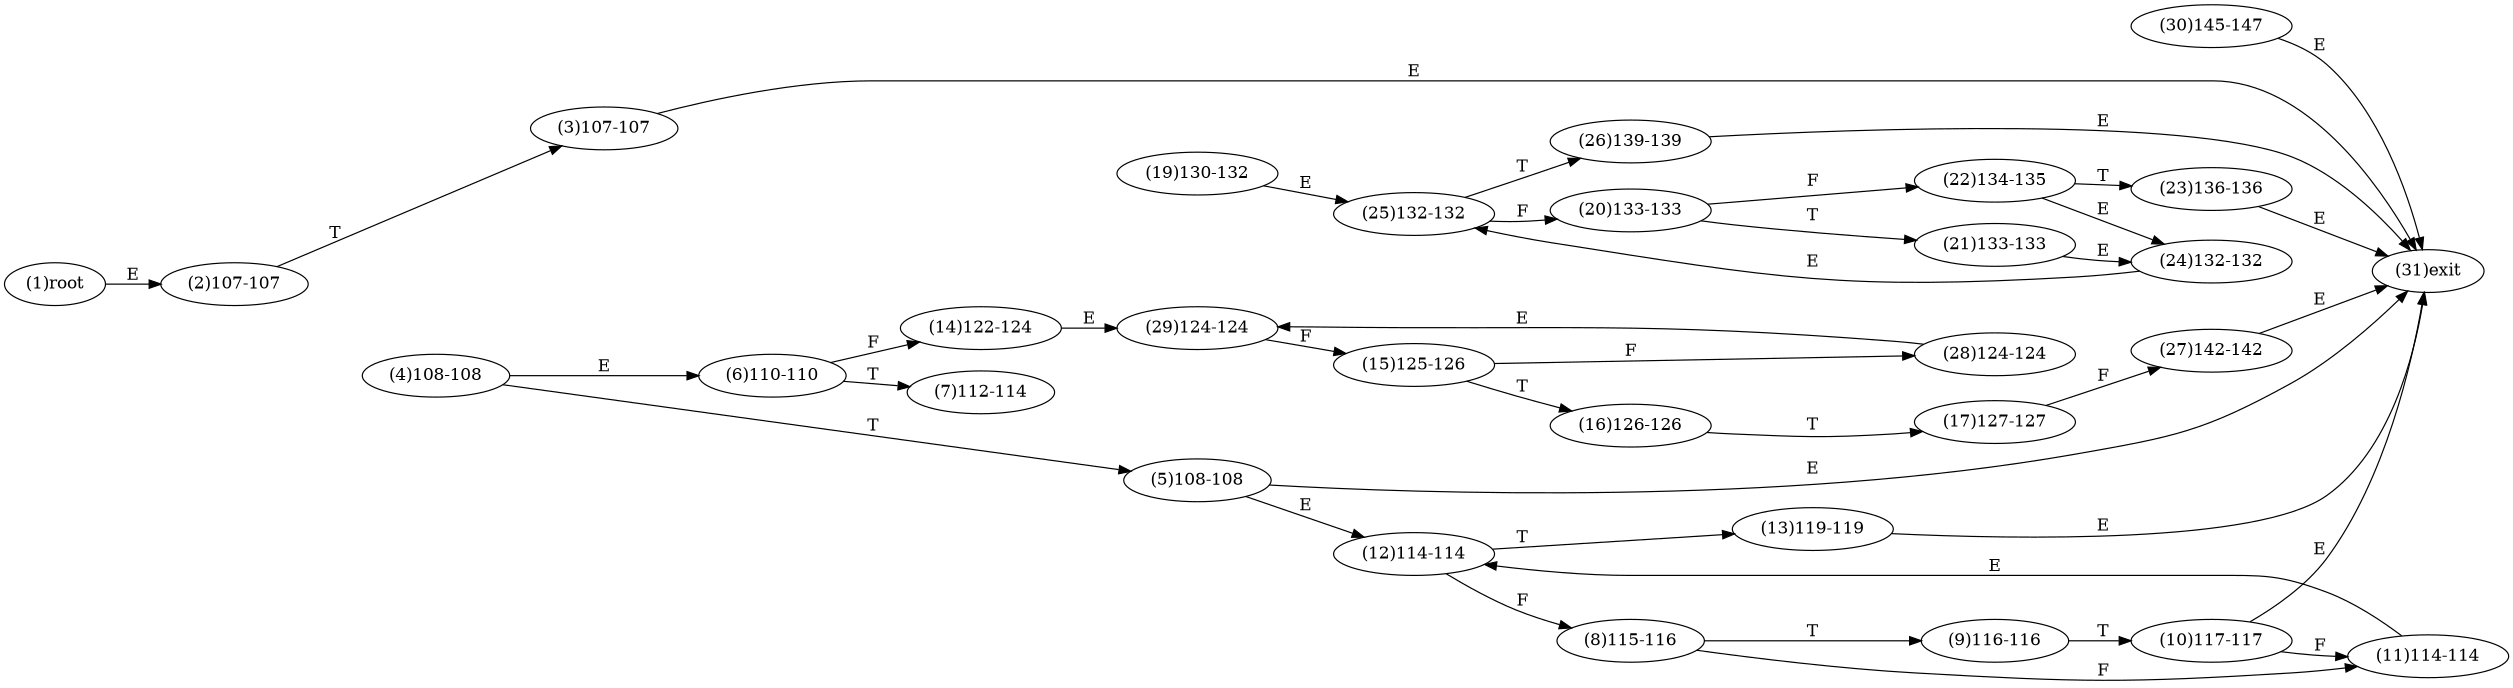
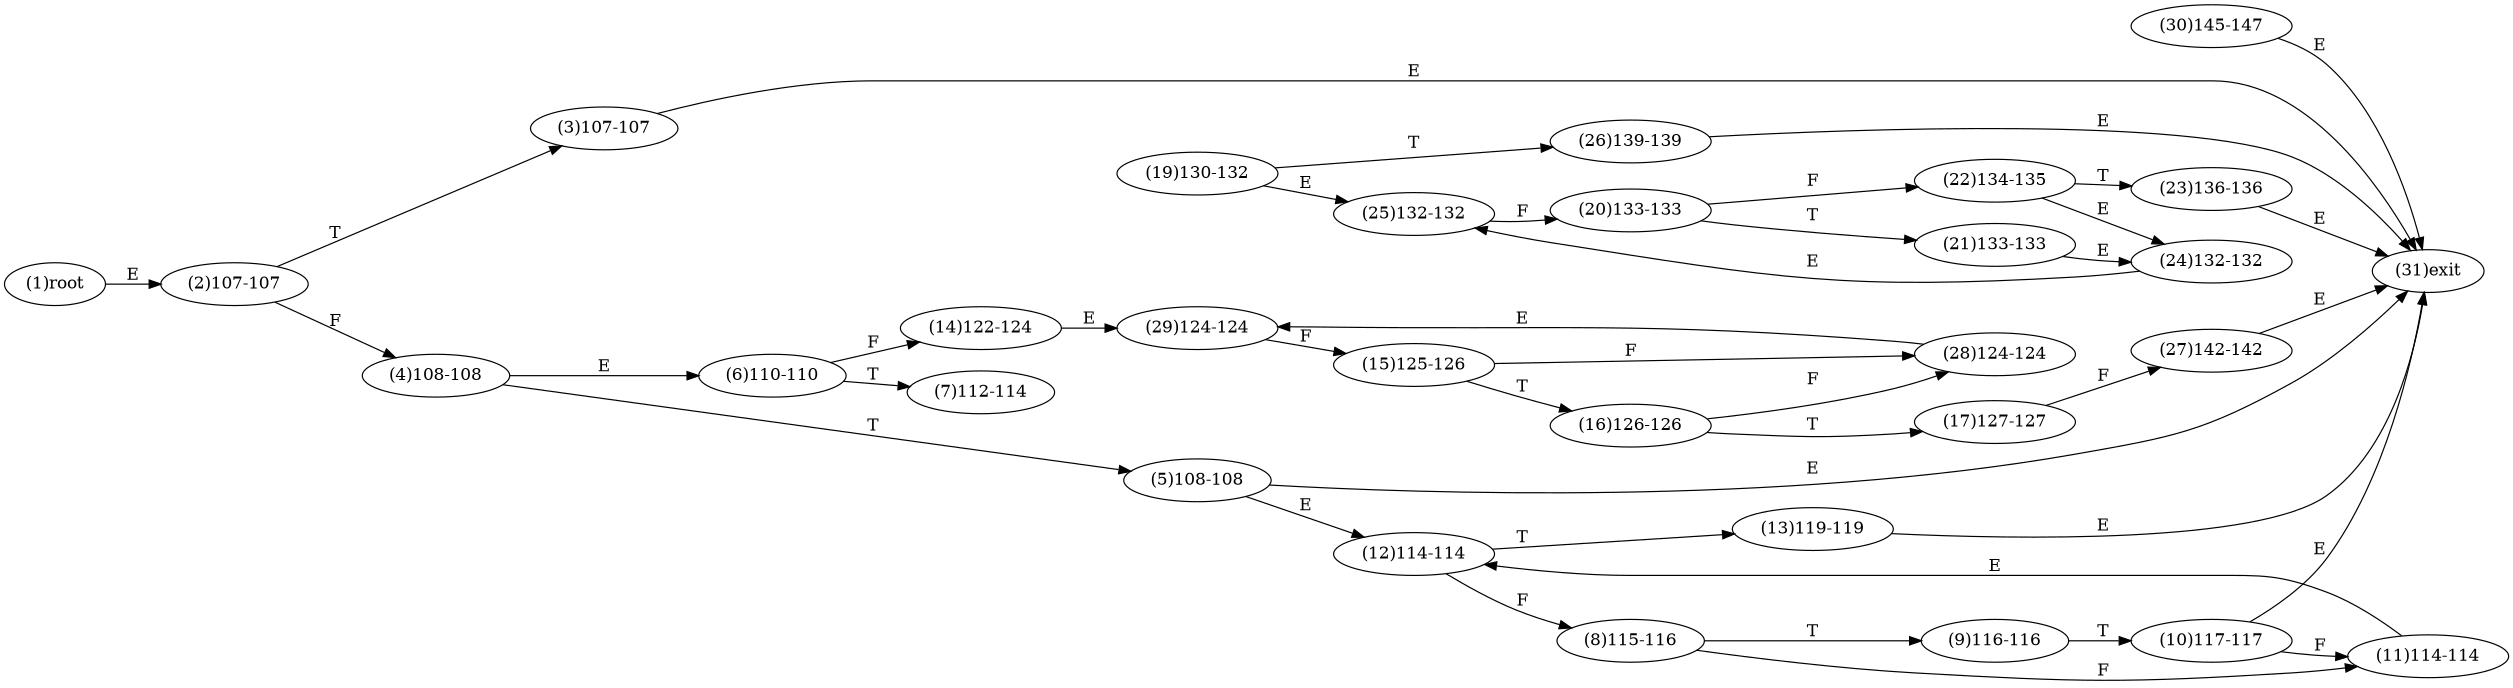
edge "(25)132-132" -> "(26)139-139": now "(19)130-132" -> "(26)139-139"
edge "(2)107-107" -> "(4)108-108": added, label "F"
edge "(16)126-126" -> "(28)124-124": added, label "F"
